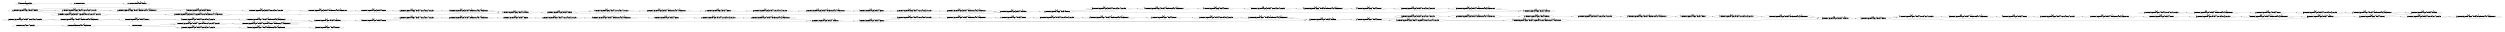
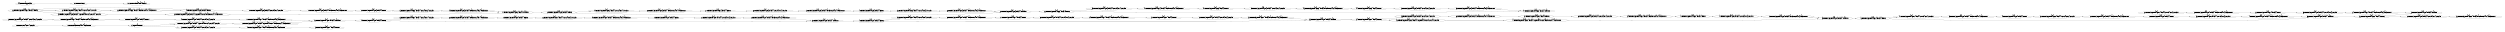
node "2 ResNeXt/RELU_0": label "2 ResNeXt/RELU_0" -> "2 Sequential/RELU_0"
